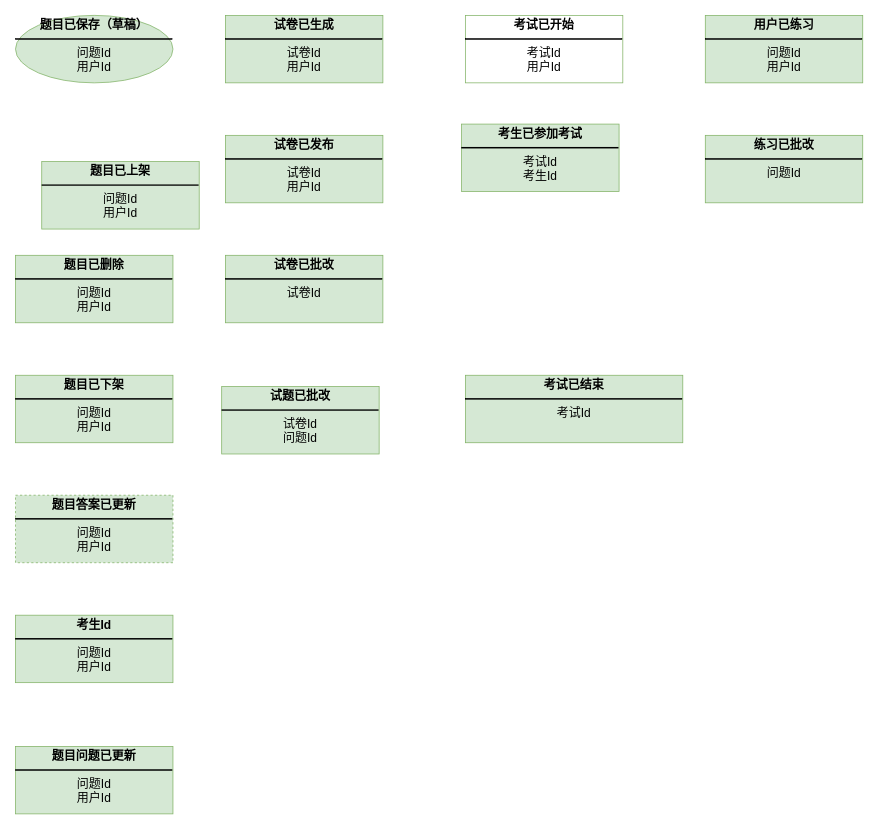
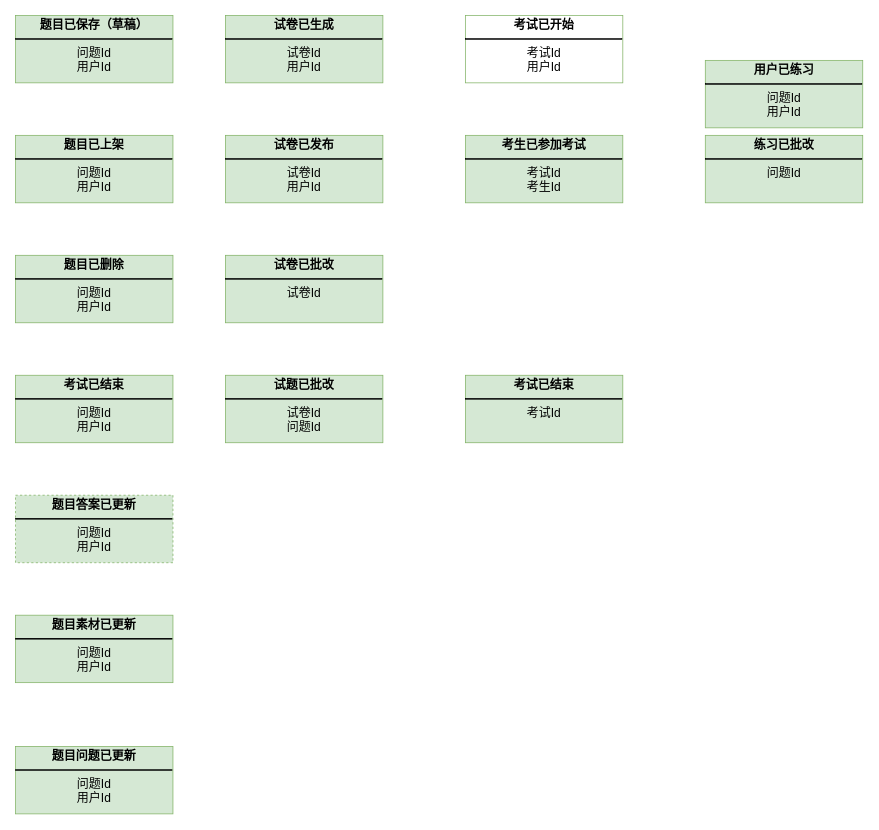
node "题目已保存（草稿） 问题Id 用户Id": shape ellipse -> rectangle
node "用户已练习 问题Id 用户Id": moved (784, 49) -> (784, 94)
node "考生已参加考试 考试Id 考生Id": moved (540, 158) -> (544, 169)
node "题目已上架 问题Id 用户Id": moved (120, 195) -> (94, 169)
node "题目已下架 问题Id 用户Id": label "题目已下架 问题Id 用户Id" -> "考试已结束 问题Id 用户Id"
node "考试已结束 考试Id": size 218x68 -> 158x68
node "试题已批改 试卷Id 问题Id": moved (300, 420) -> (304, 409)
node "考生Id 问题Id 用户Id": label "考生Id 问题Id 用户Id" -> "题目素材已更新 问题Id 用户Id"
